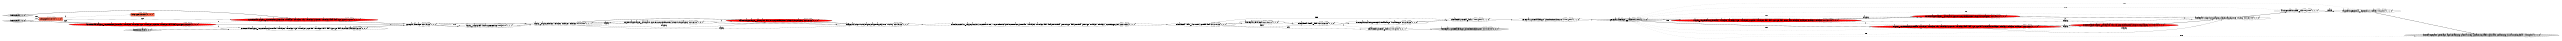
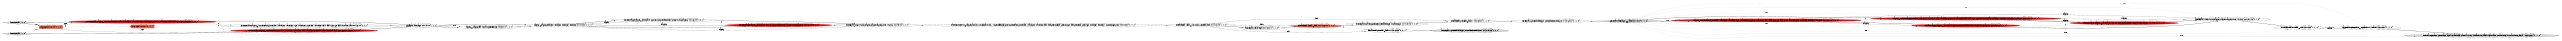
node "IndexableField dvField = fields(0(@@@13@@@['1', '1', '0']": fillcolor white -> tomato
node "doTestNoDocValues['0', '0', '1']": removed
